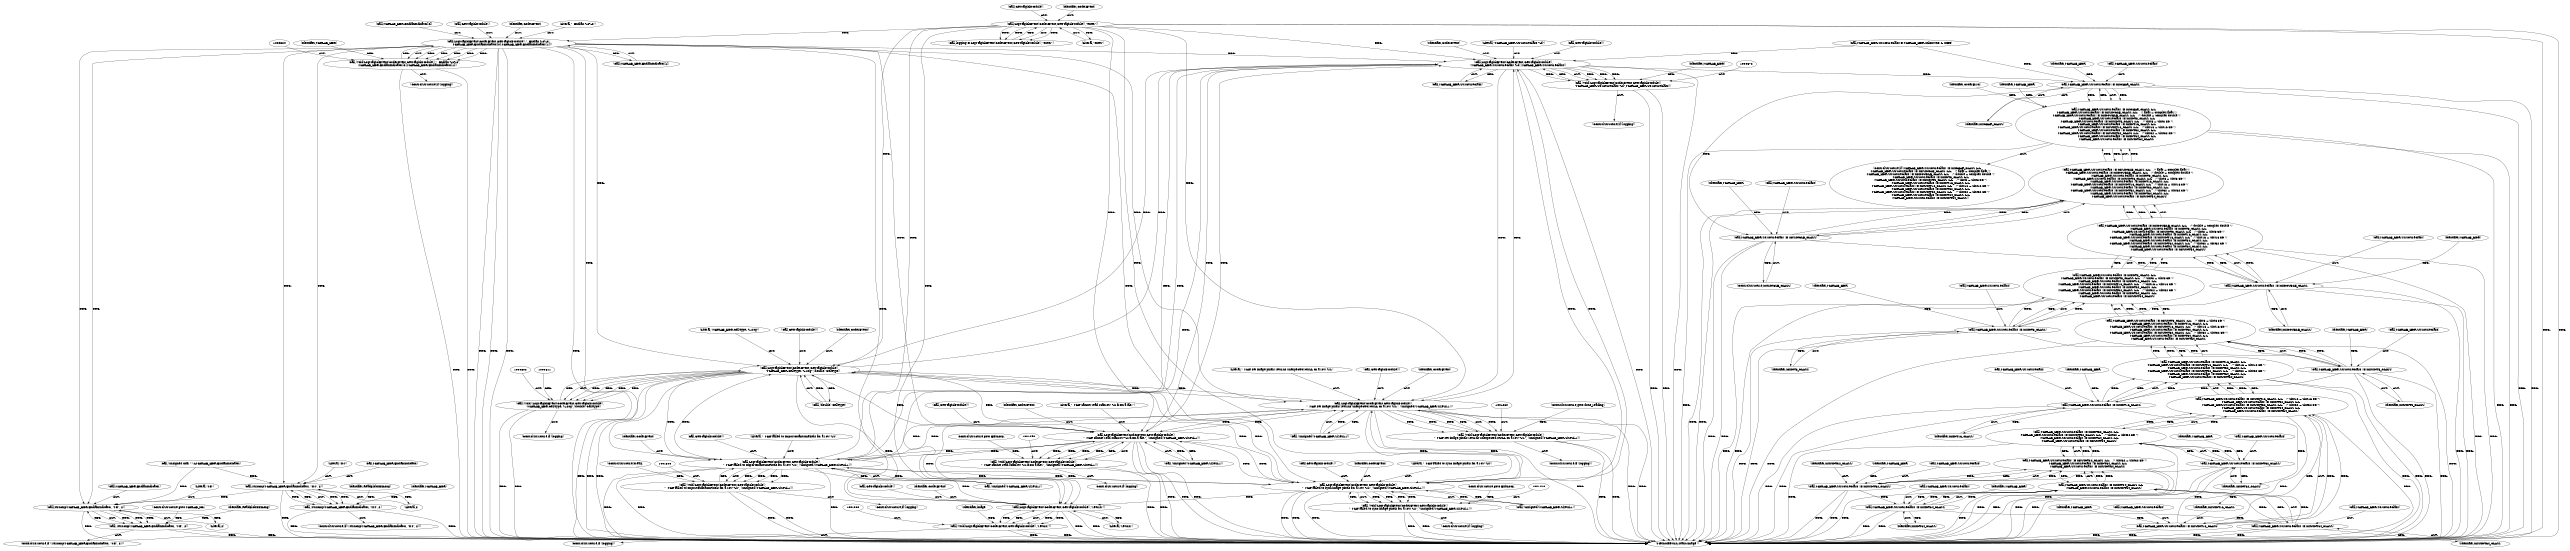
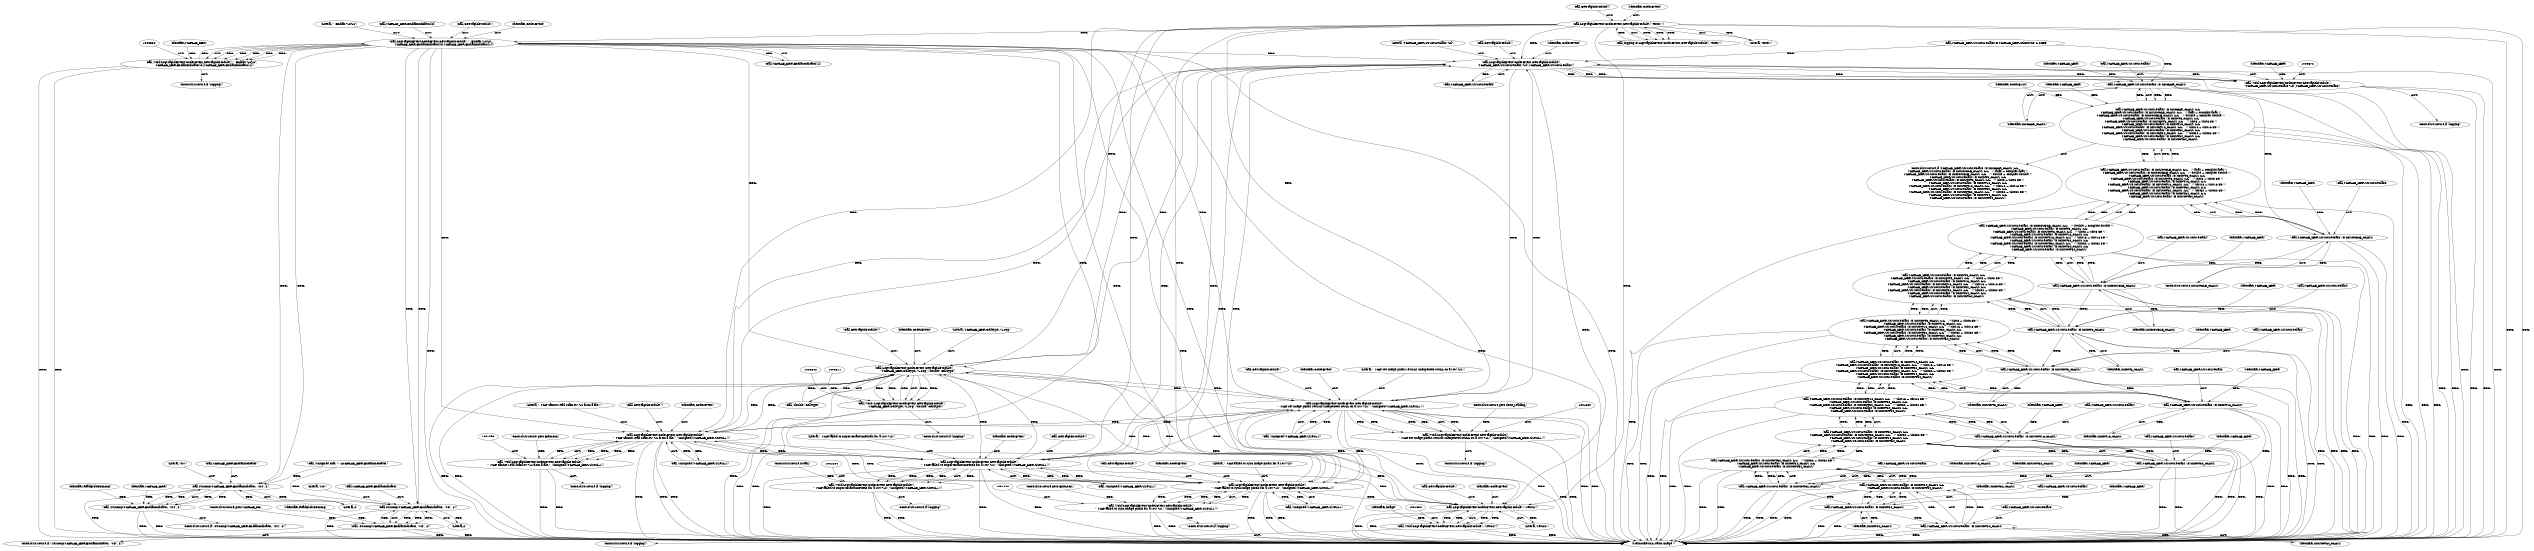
edge "(Call,MATLAB_HDR.StructureClass != mxUINT8_CLASS)" -> "(Identifier,mxUINT8_CLASS)": label "AST: " -> "CFG: "
edge "(Identifier,mxINT32_CLASS)" -> "(Identifier,mxUINT16_CLASS)": now "(Call,MATLAB_HDR.StructureClass != mxUINT16_CLASS)" -> "(Identifier,mxUINT16_CLASS)"
